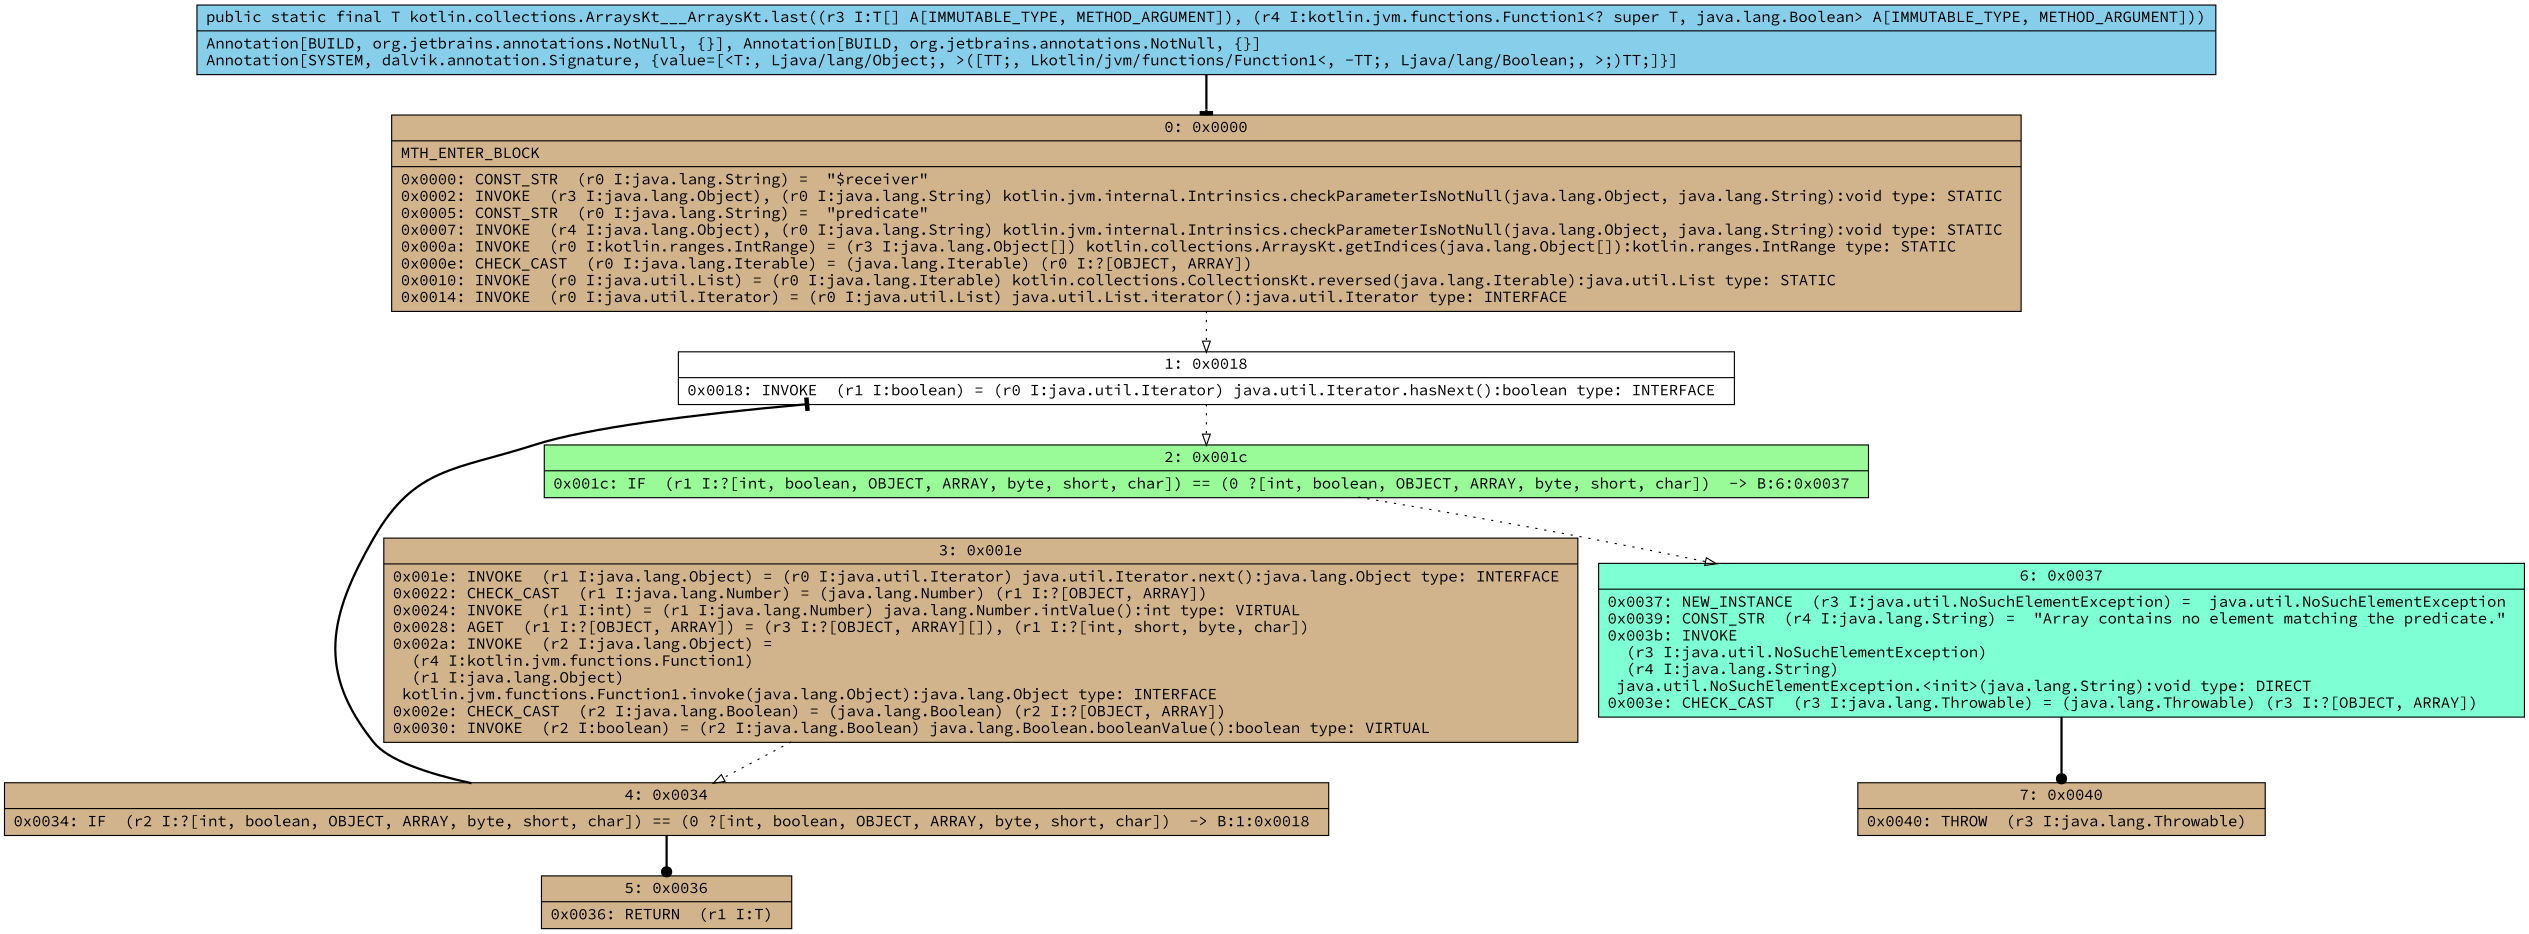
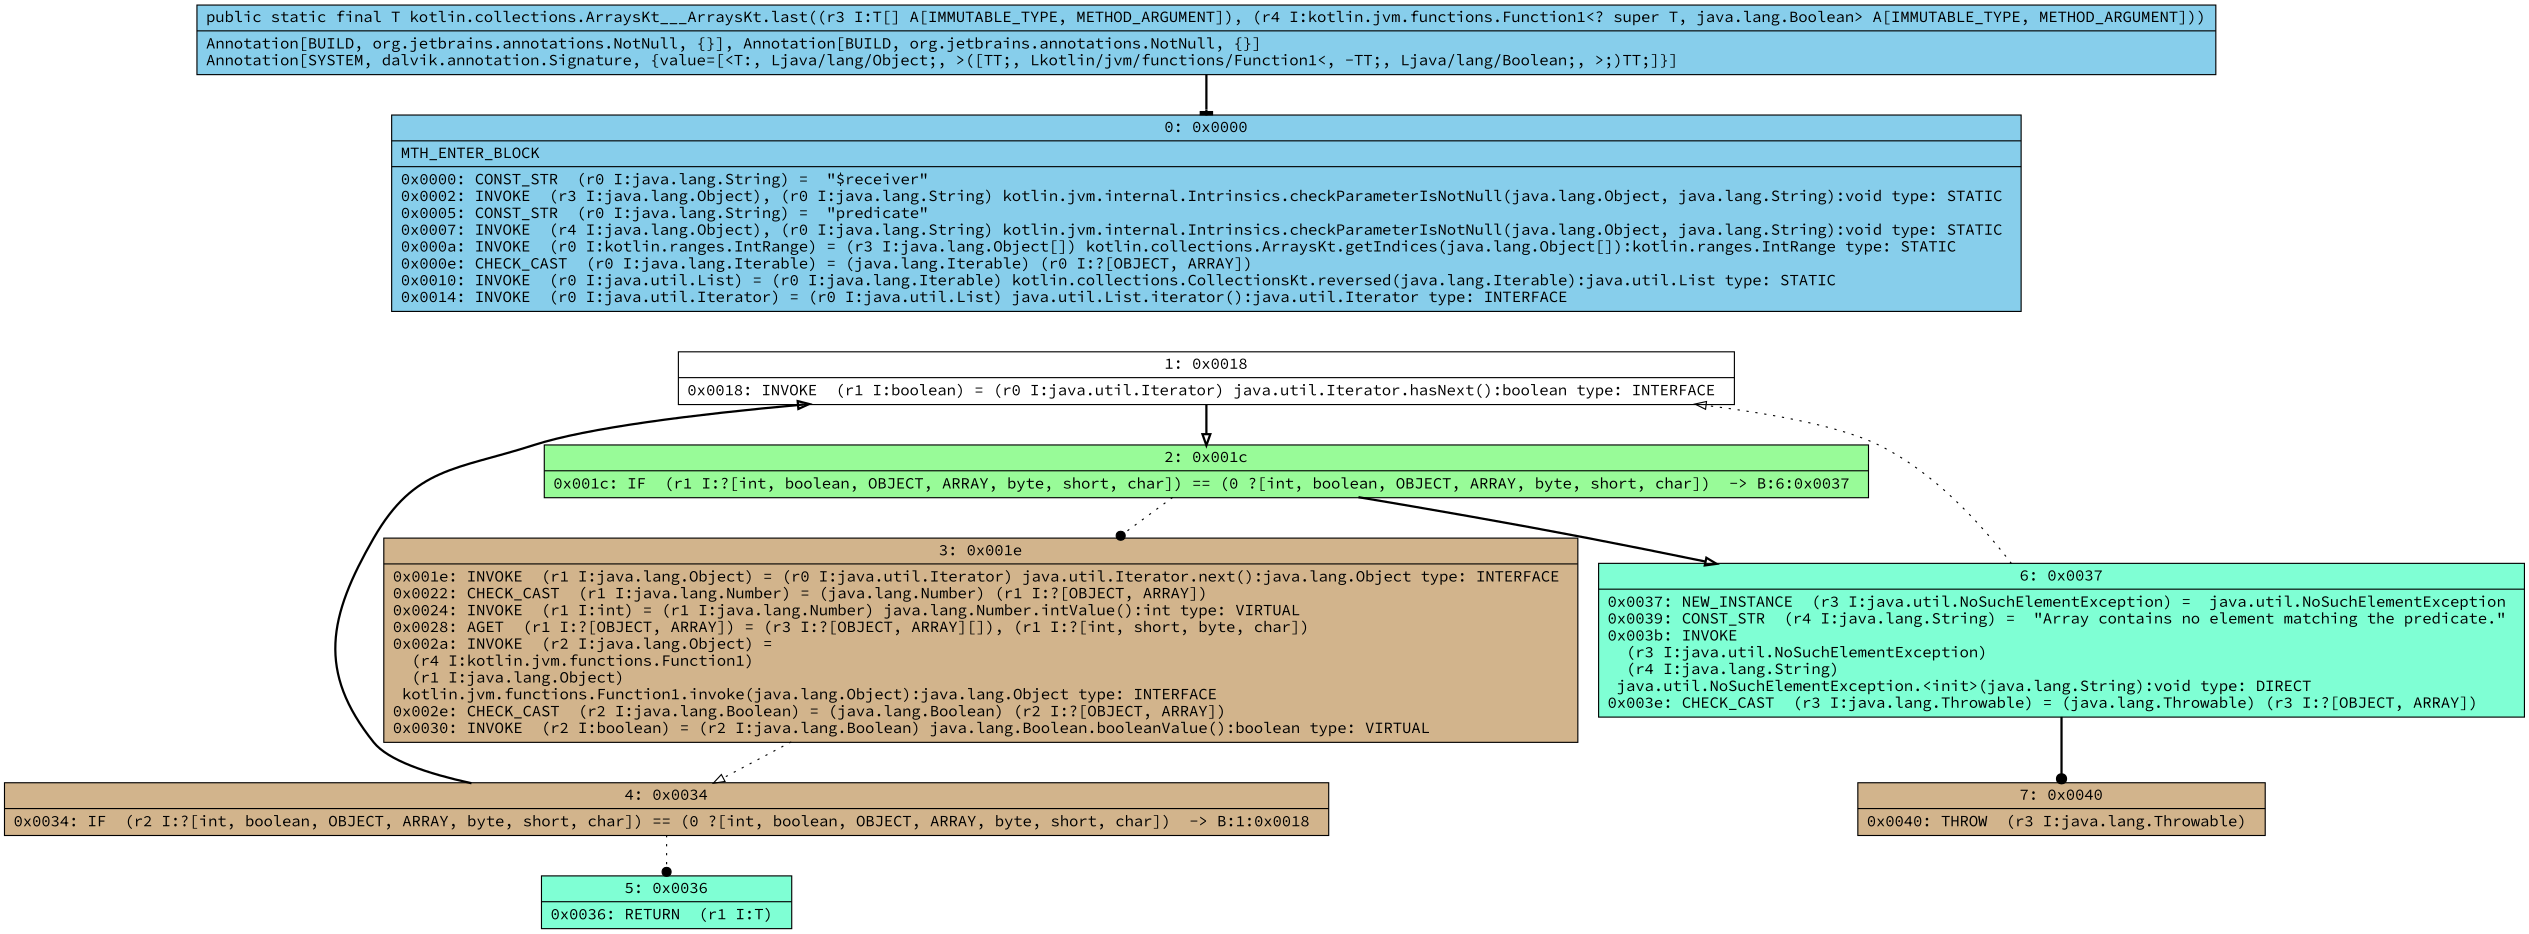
node "0: 0x0000": fillcolor tan -> skyblue
edge "0: 0x0000" -> "1: 0x0018": now "6: 0x0037" -> "1: 0x0018"
edge "1: 0x0018" -> "2: 0x001c": style dotted -> bold
edge "4: 0x0034" -> "1: 0x0018": arrowhead tee -> onormal
edge "2: 0x001c" -> "3: 0x001e": added
edge "2: 0x001c" -> "6: 0x0037": style dotted -> bold
edge "4: 0x0034" -> "5: 0x0036": style bold -> dotted
node "5: 0x0036": fillcolor tan -> aquamarine
